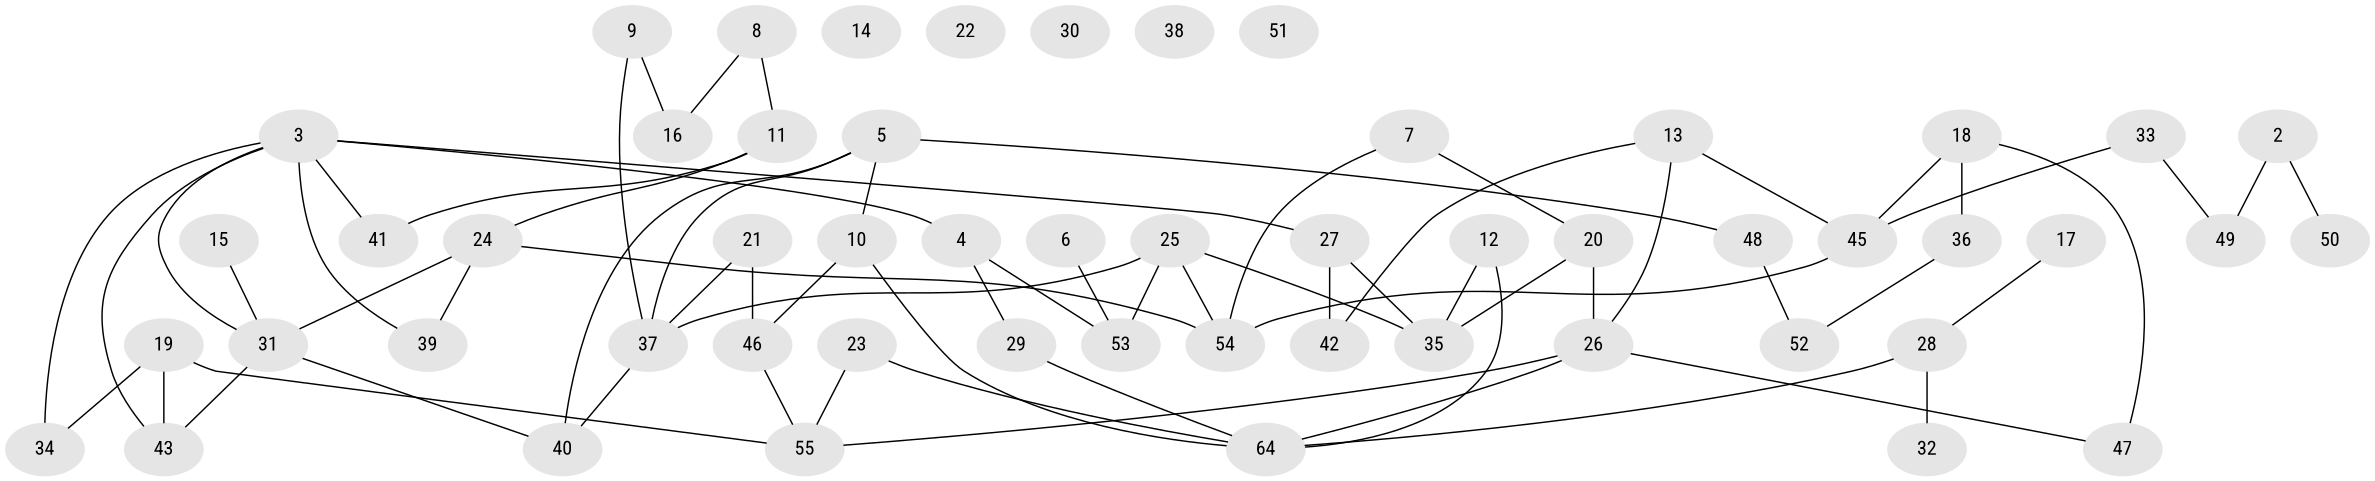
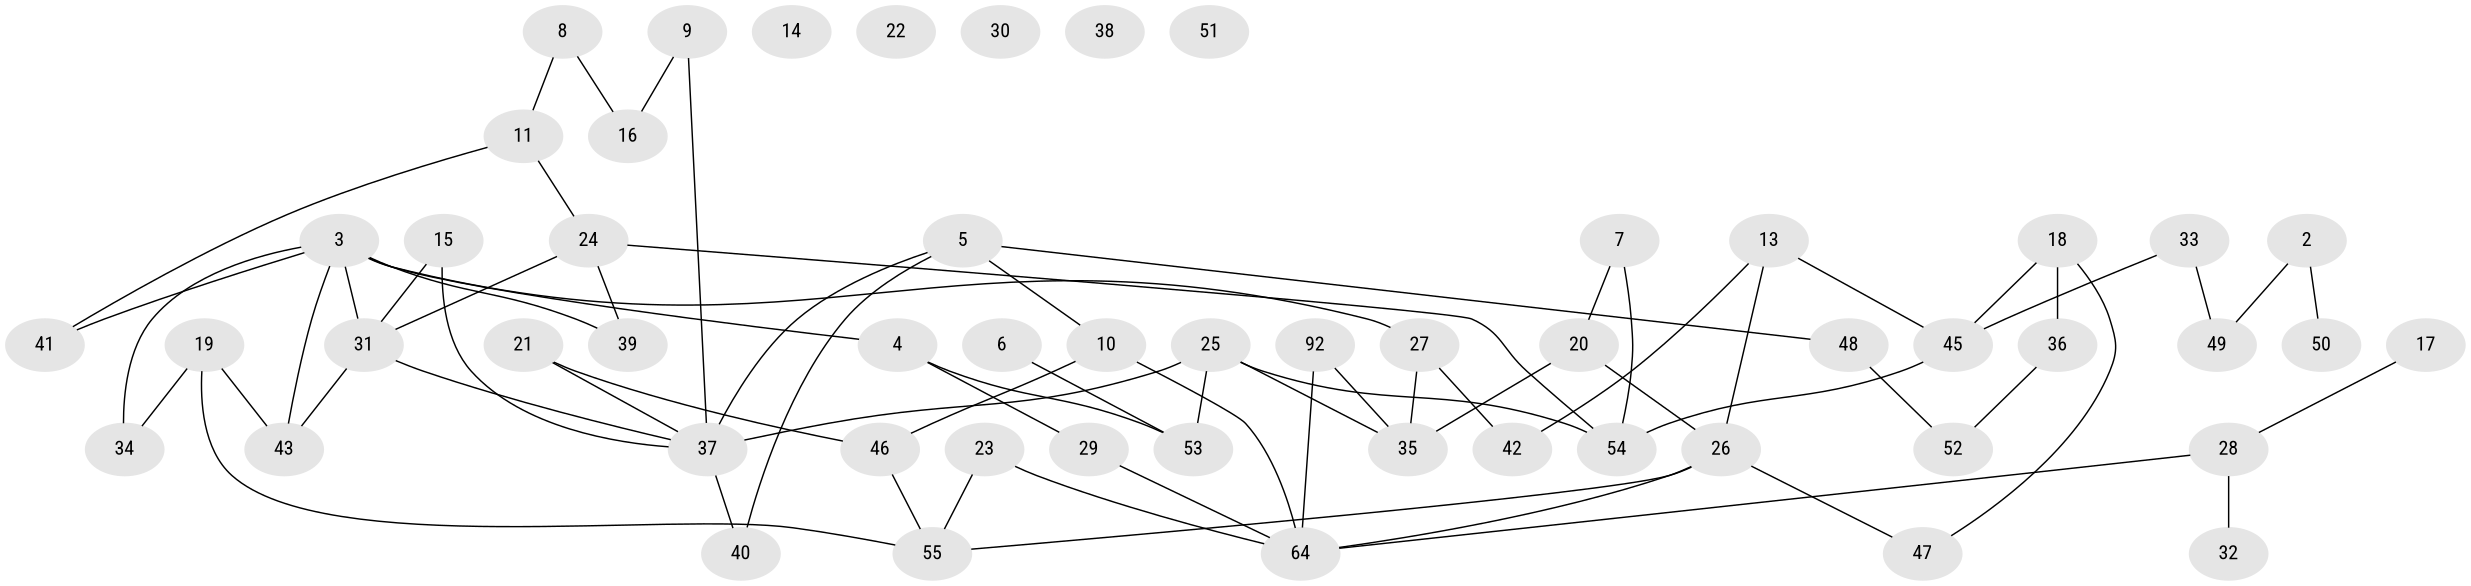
node "12": label "12" -> "92"
edge "31" -- "40": now "31" -- "37"
edge "15" -- "37": added
